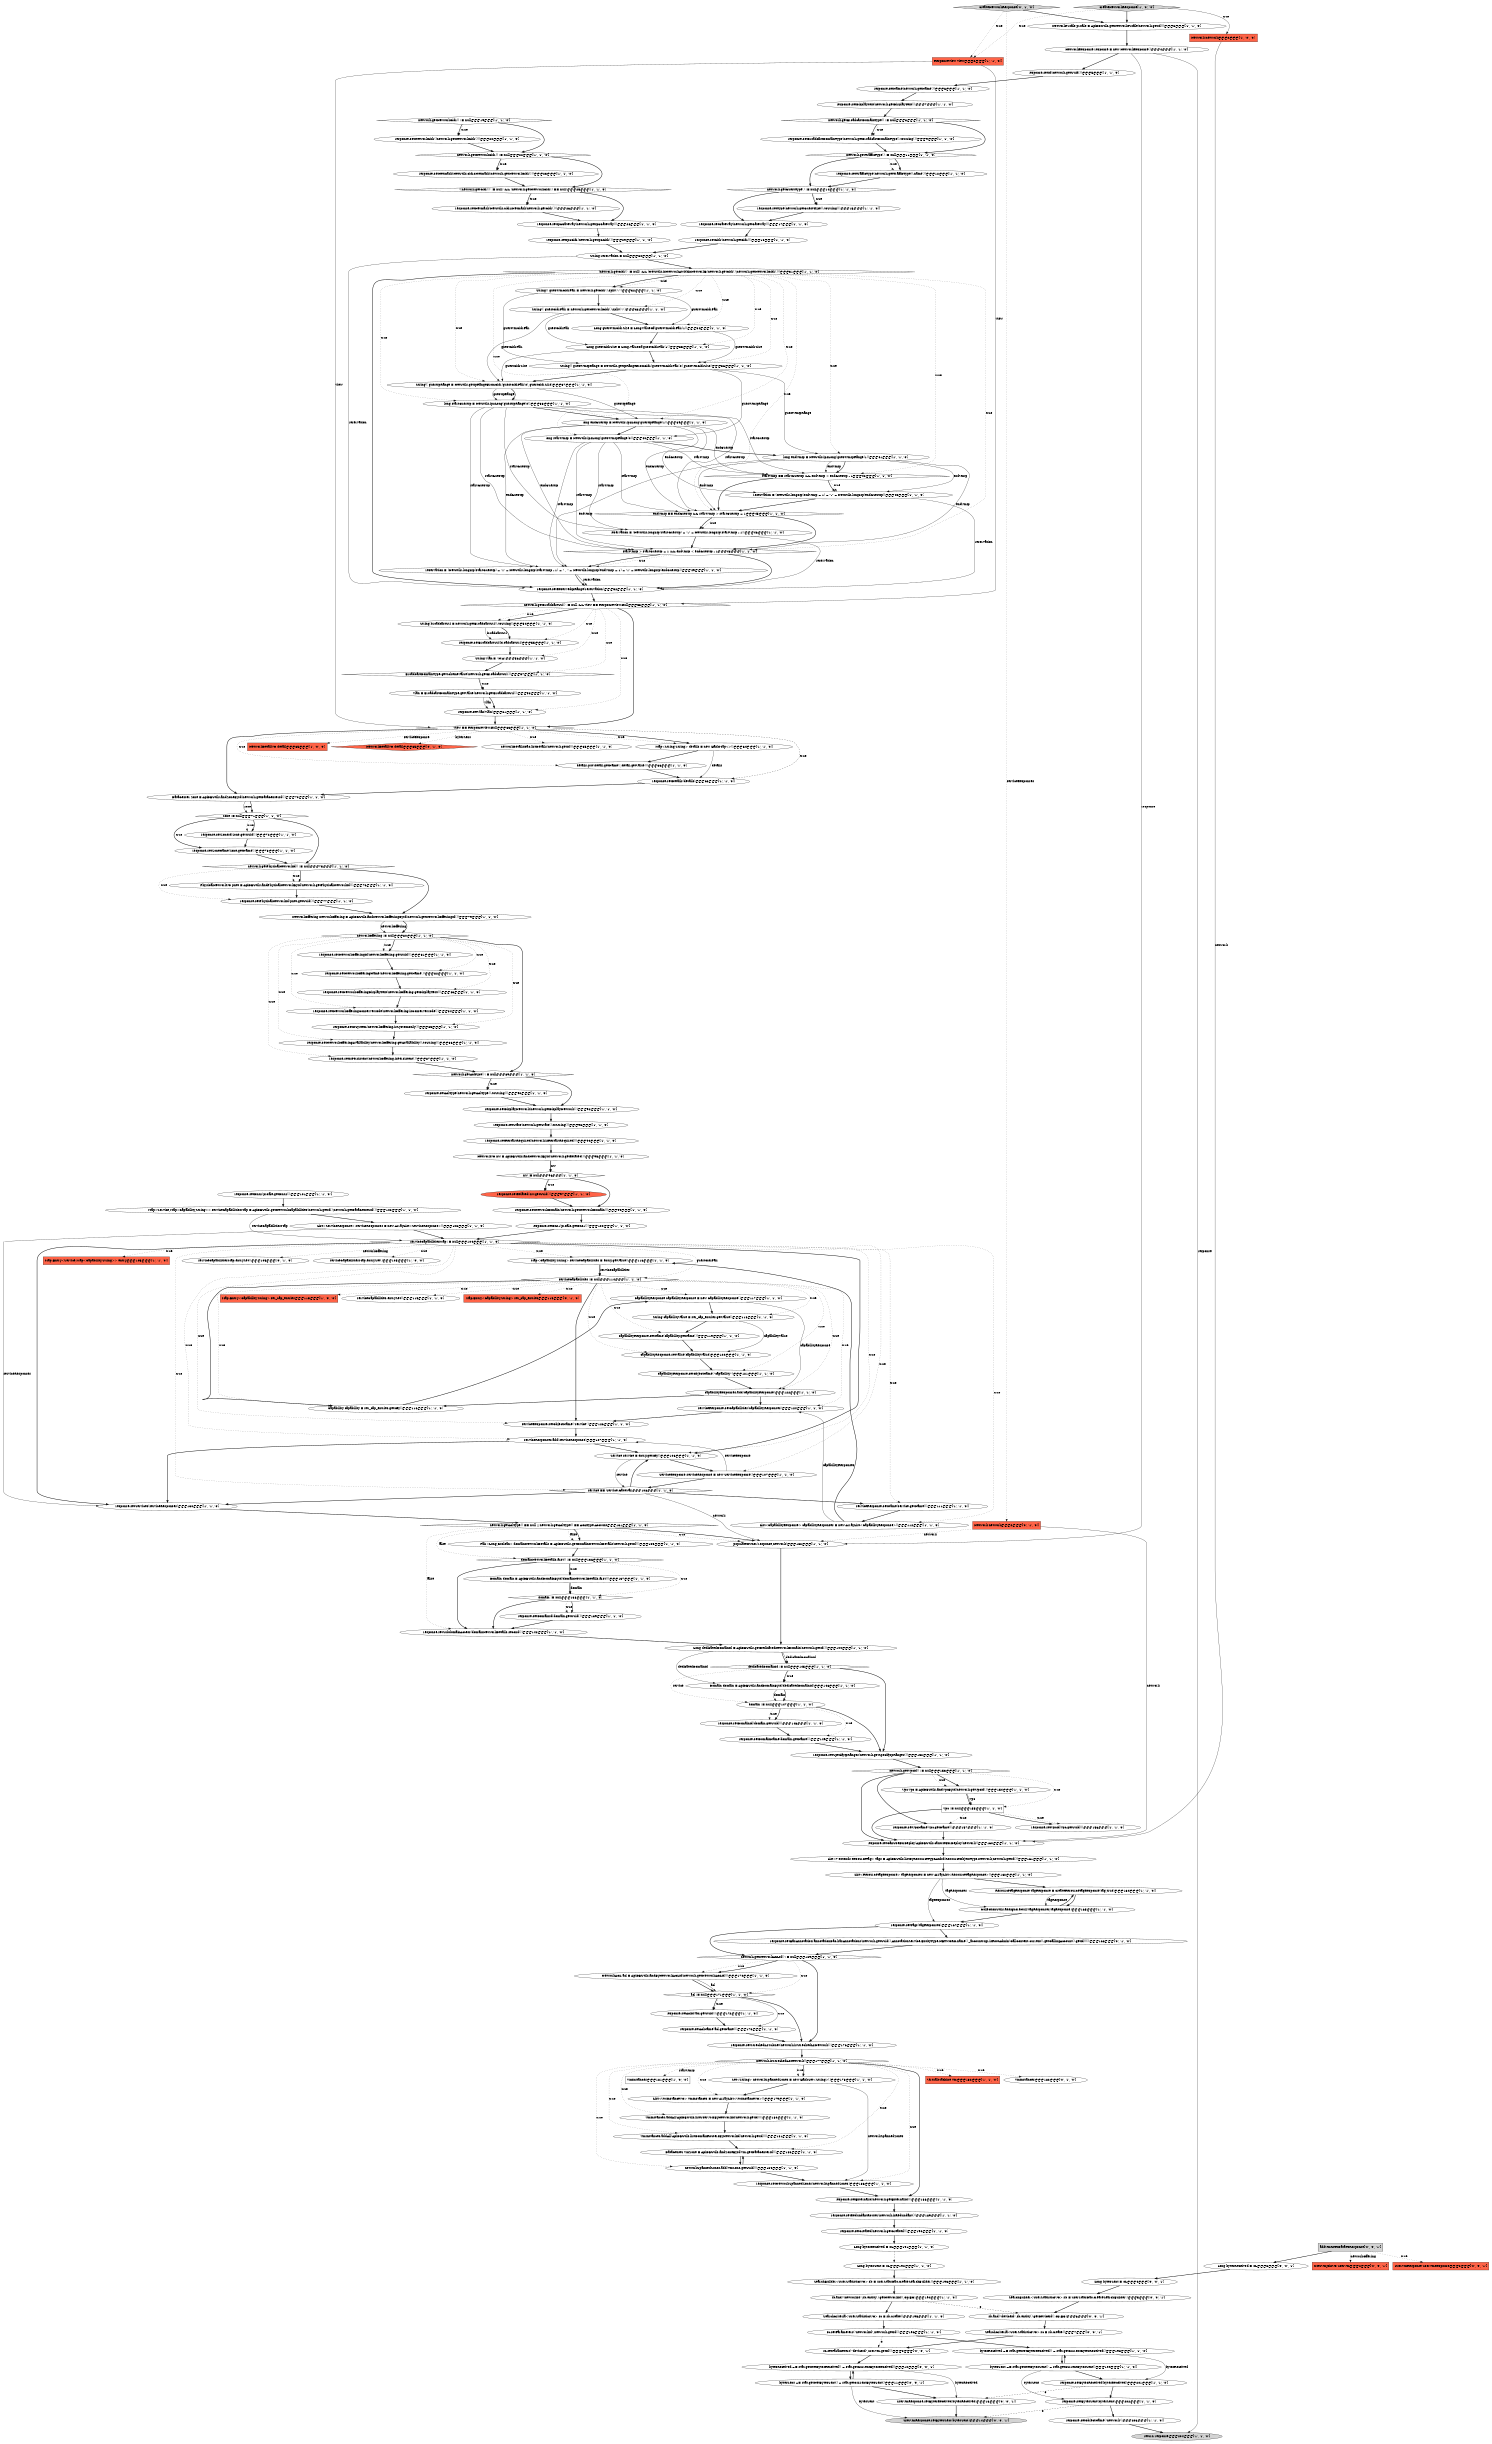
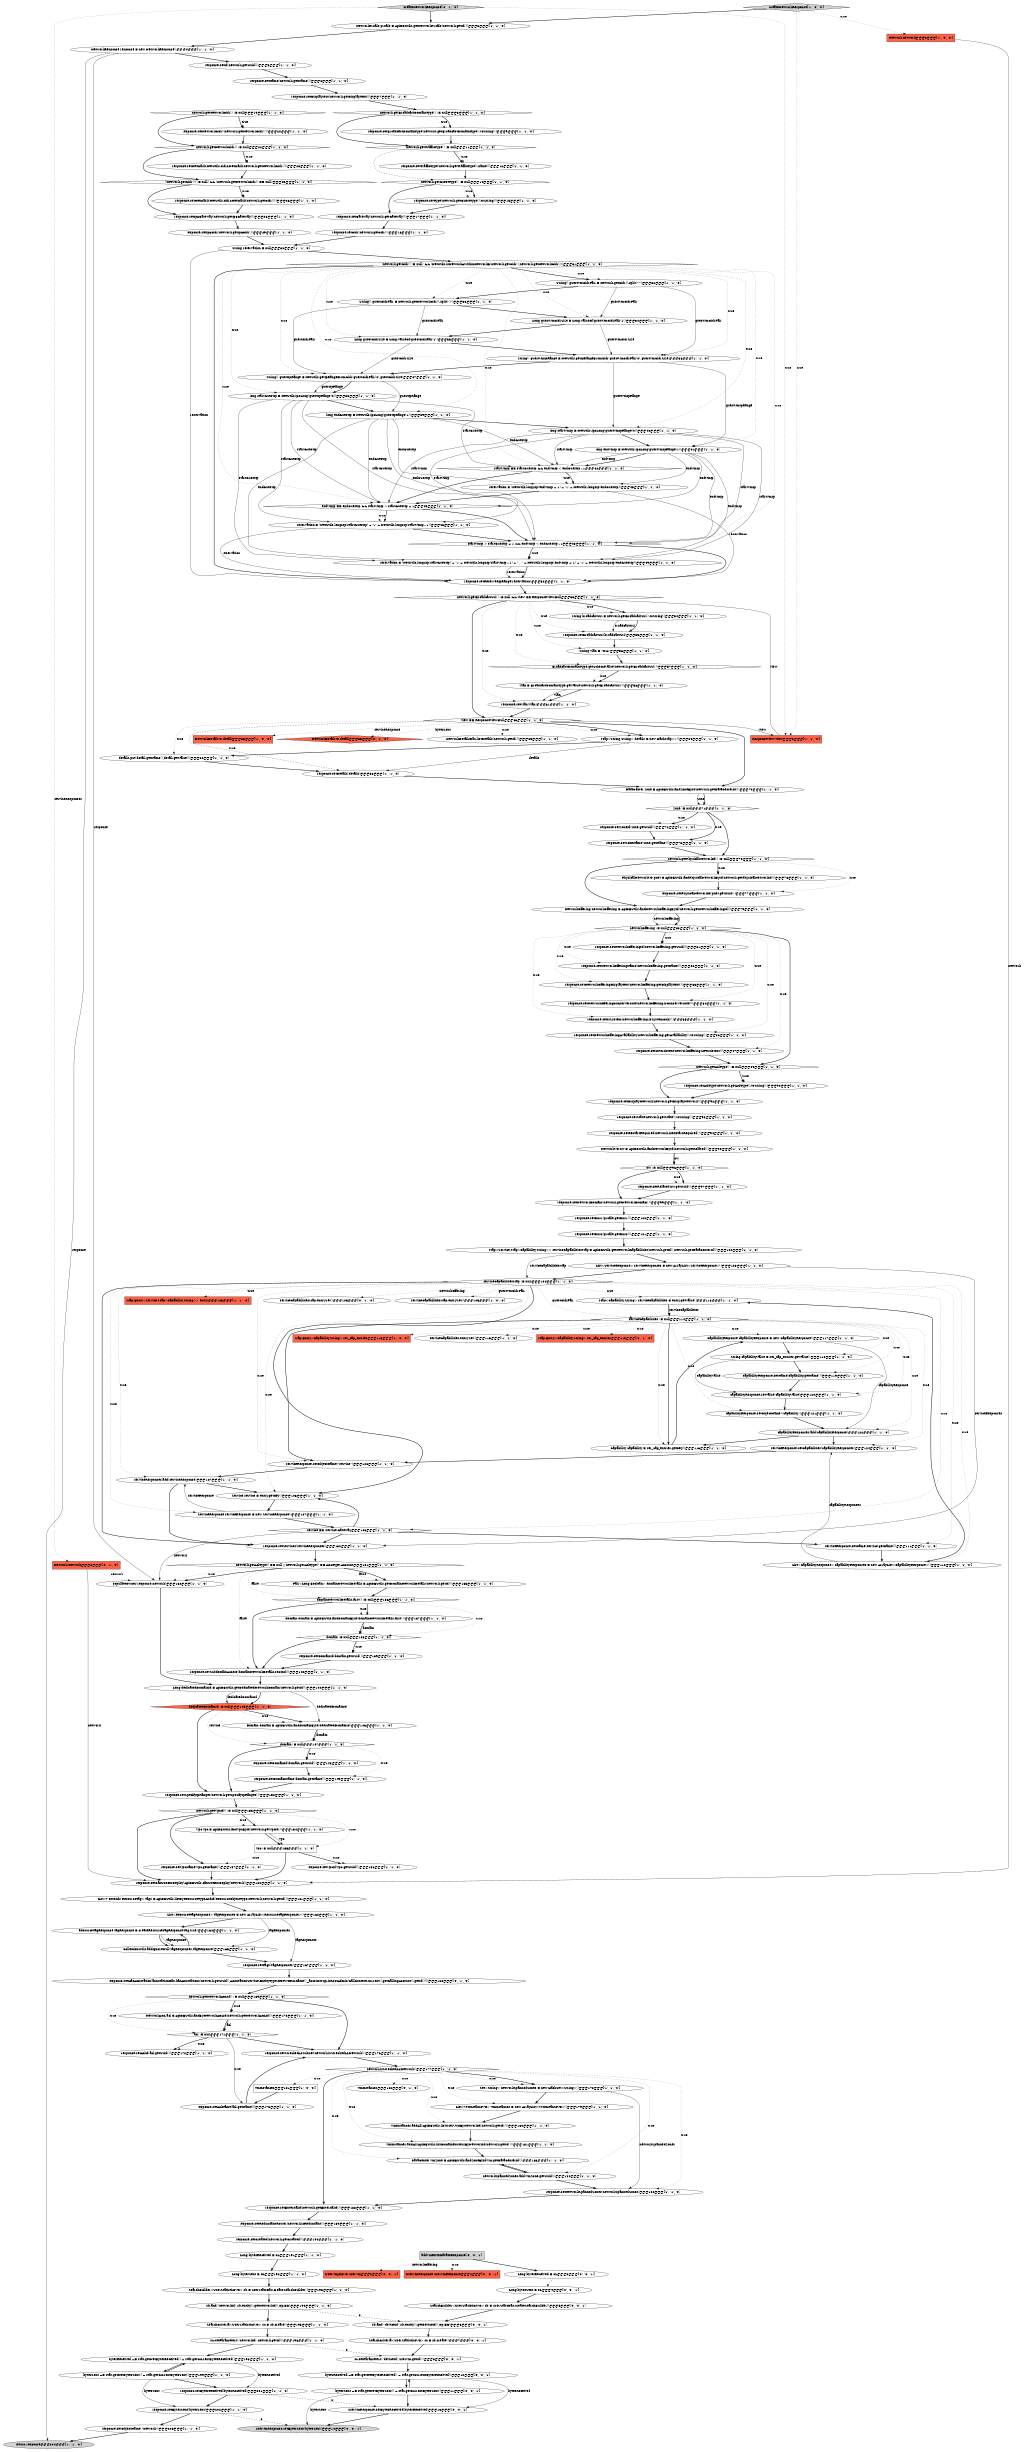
edge "createNetworkResponse['1', '0', '0']" -> "Network network@@@2@@@['1', '0', '0']": style solid -> dotted
edge "ResponseView view@@@2@@@['1', '1', '0']" -> "view == ResponseView.Full@@@63@@@['1', '1', '0']": reversed
edge "network.getTrafficType() != null@@@11@@@['1', '1', '0']" -> "network.getGuestType() != null@@@14@@@['1', '1', '0']": style bold -> dashed
node "response.setRelated(nw.getUuid())@@@97@@@['1', '1', '0']": fillcolor tomato -> white
edge "response.setDns1(profile.getDns1())@@@100@@@['1', '1', '0']" -> "serviceCapabilitiesMap != null@@@104@@@['1', '1', '0']": now "response.setDns1(profile.getDns1())@@@100@@@['1', '1', '0']" -> "response.setDns2(profile.getDns2())@@@101@@@['1', '1', '0']"
edge "serviceCapabilitiesMap != null@@@104@@@['1', '1', '0']" -> "serviceCapabilitiesMap.entrySet()@@@105@@@['1', '0', '0']": label "true" -> "guestVmCidrPair"
edge "Service service = entry.getKey()@@@106@@@['1', '1', '0']" -> "service == Service.Gateway@@@108@@@['1', '1', '0']": removed, label "service"
node "dedicatedDomainId != null@@@145@@@['1', '1', '0']": fillcolor white -> tomato
node "domain != null@@@147@@@['1', '1', '0']": shape ellipse -> diamond
edge "response.setTags(tagResponses)@@@167@@@['1', '1', '0']" -> "network.getNetworkACLId() != null@@@169@@@['1', '1', '0']": removed
edge "response.setAclId(acl.getUuid())@@@172@@@['1', '1', '0']" -> "response.setAclName(acl.getName())@@@173@@@['1', '1', '0']": now "vmInstances@@@181@@@['1', '0', '0']" -> "response.setAclName(acl.getName())@@@173@@@['1', '1', '0']"
edge "network.isStrechedL2Network()@@@177@@@['1', '1', '0']" -> "vmInstances@@@181@@@['1', '0', '0']": label "startVmIp" -> "true"
node "VirtualMachine vm@@@182@@@['1', '1', '0']": removed
edge "Long bytesReceived = 0L@@@191@@@['1', '1', '0']" -> "Long bytesSent = 0L@@@192@@@['1', '1', '0']": style dashed -> bold
edge "Long bytesReceived = 0L@@@3@@@['0', '0', '1']" -> "Long bytesSent = 0L@@@4@@@['0', '0', '1']": style bold -> dashed
